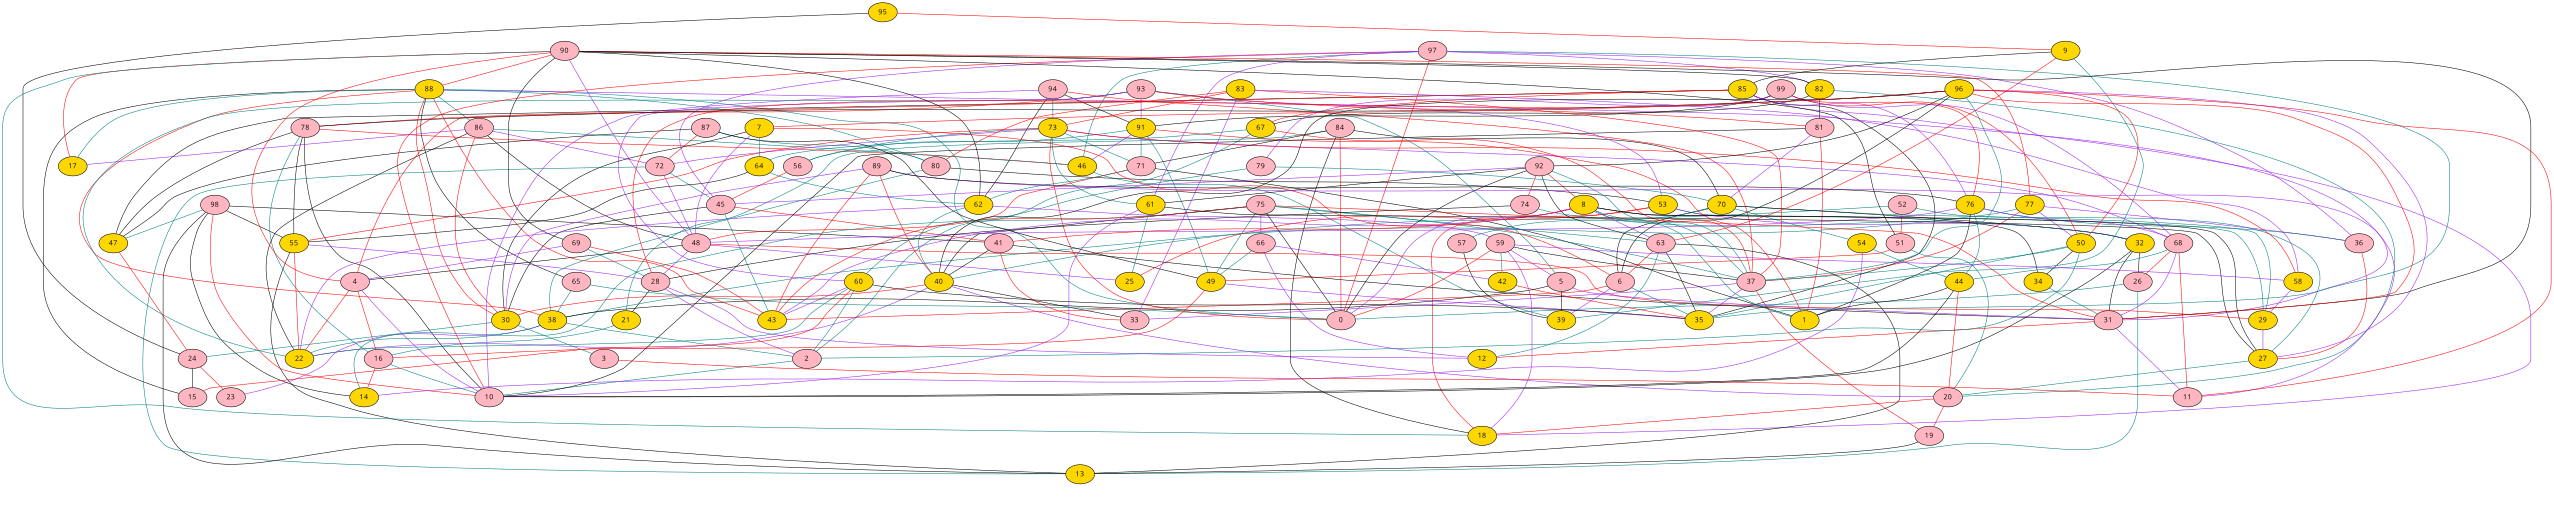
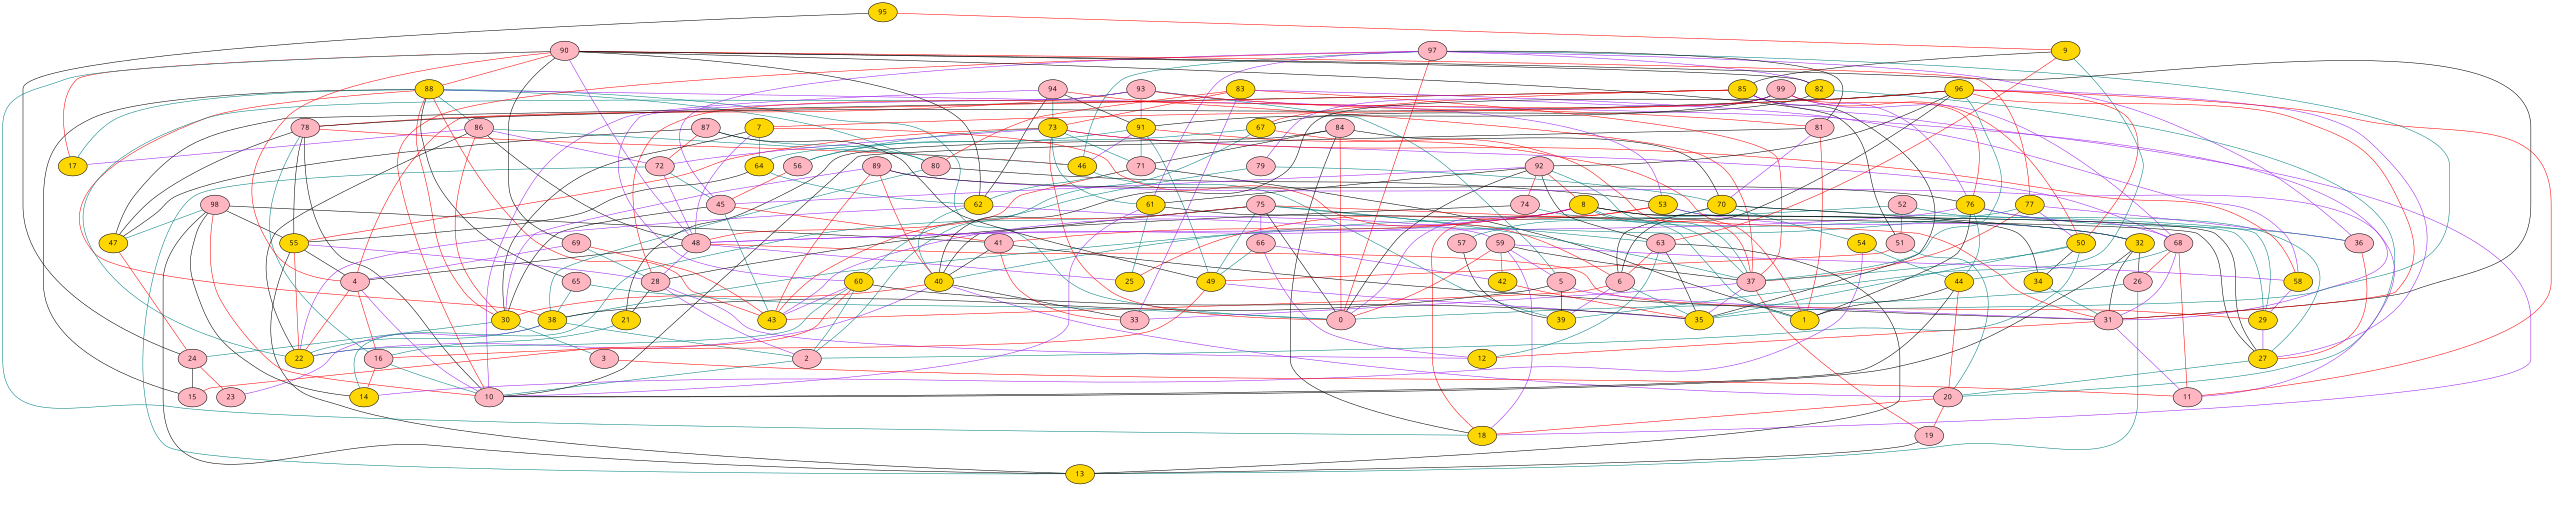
edge "82" -- "81": now "97" -- "81"
edge "84" -- "21": color teal -> black
edge "8" -- "63": now "8" -- "48"
edge "55" -- "4": added
